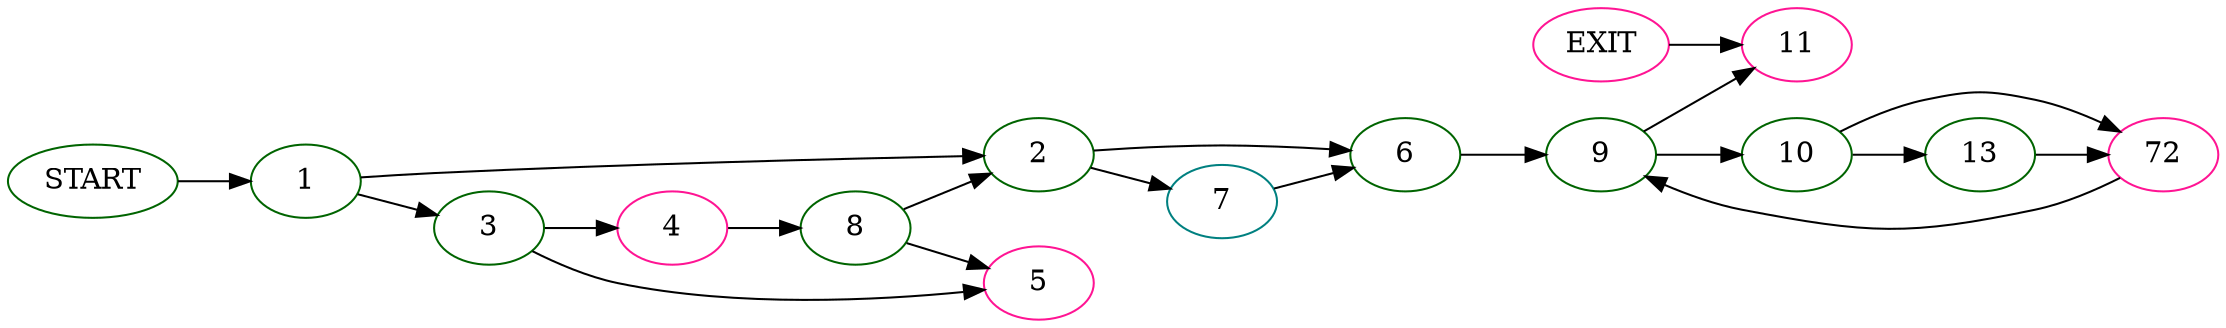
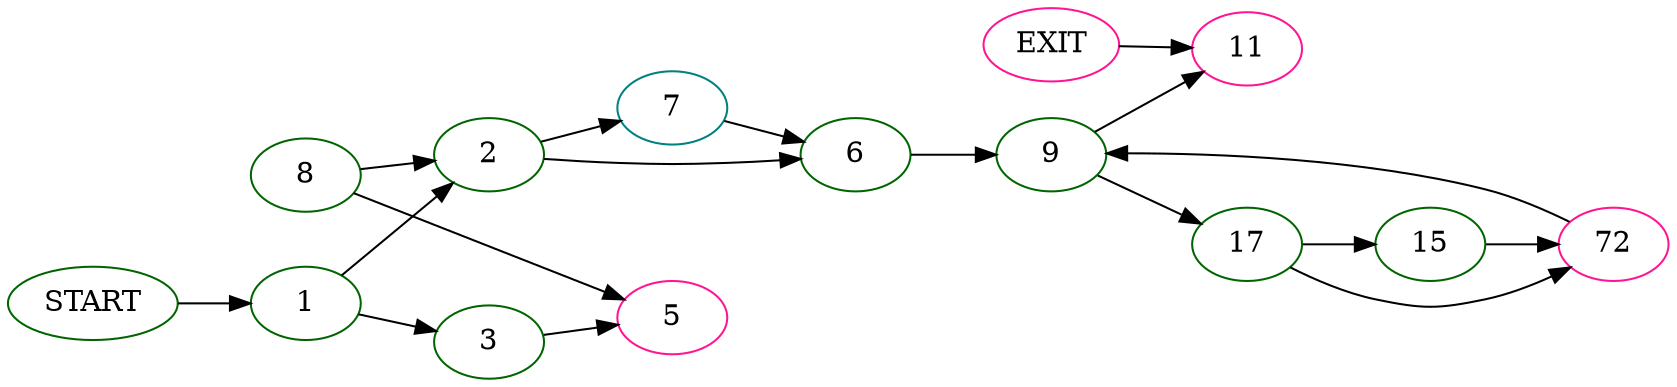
node "10": label "10" -> "17"
node "13": label "13" -> "15"
node "4": removed
